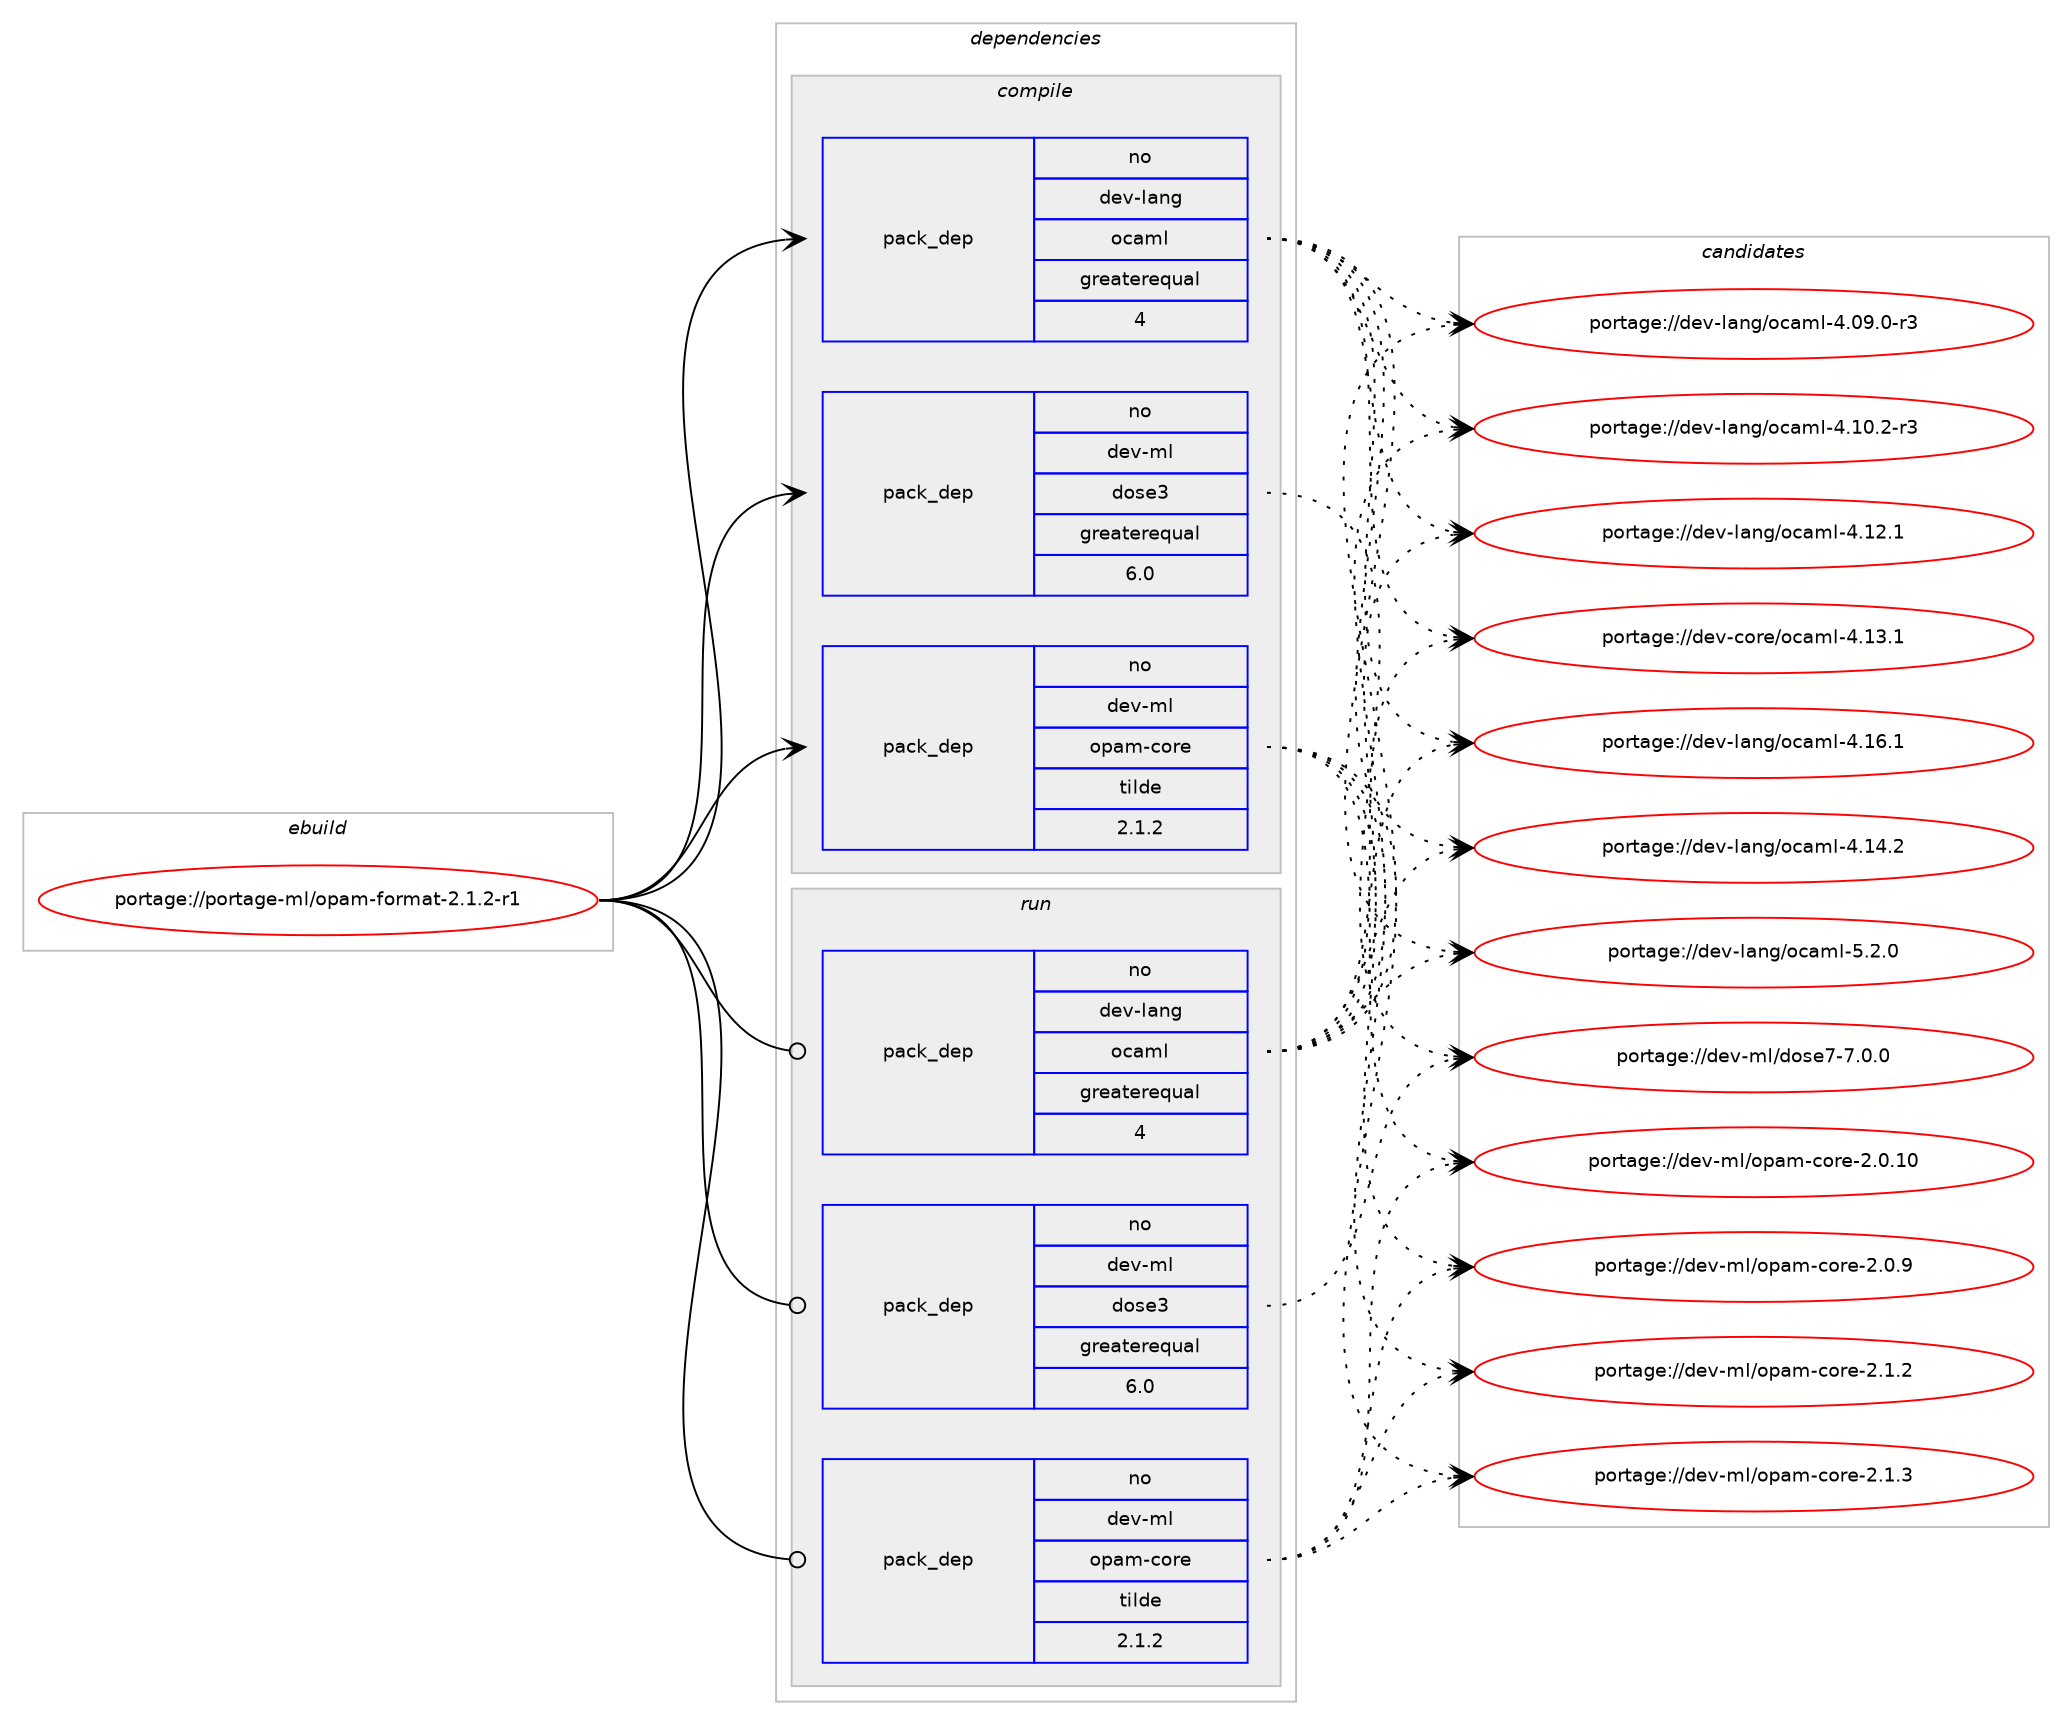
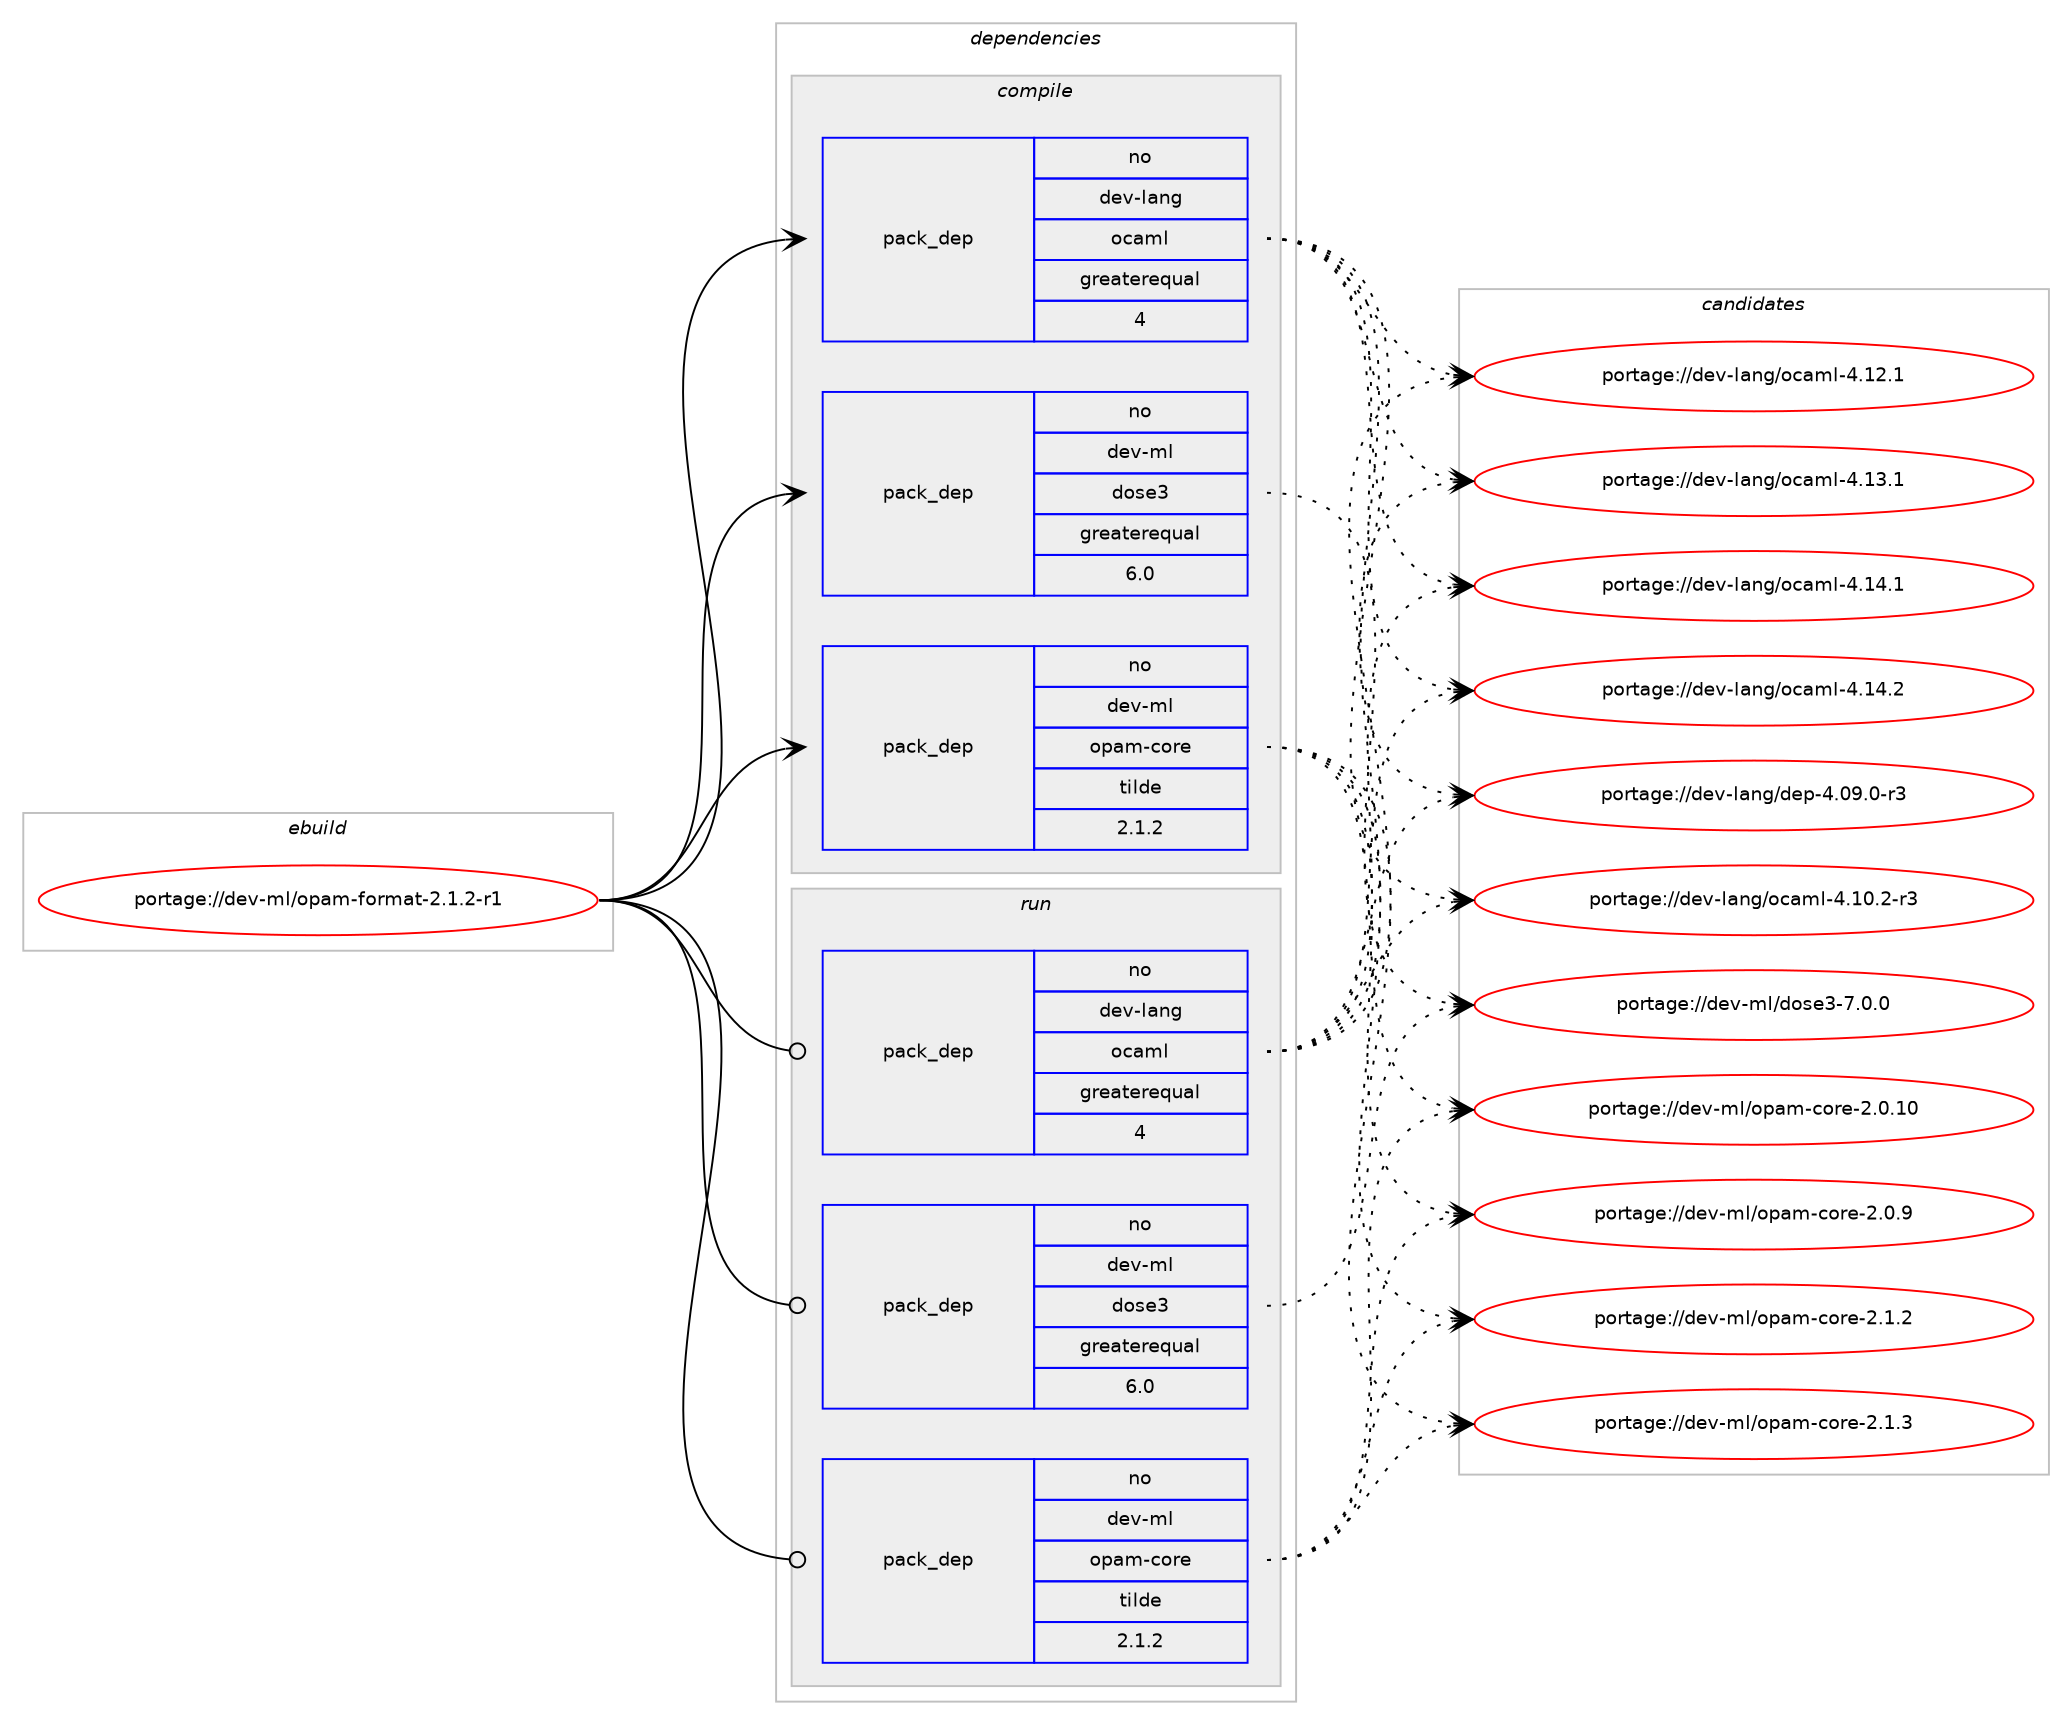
node "portage://dev-lang/ocaml-4.09.0-r3": label "portage://dev-lang/ocaml-4.09.0-r3" -> "portage://dev-lang/dep-4.09.0-r3"
node "portage://dev-core/ocaml-4.13.1": label "portage://dev-core/ocaml-4.13.1" -> "portage://dev-lang/ocaml-4.13.1"
node "portage://dev-lang/ocaml-4.16.1": label "portage://dev-lang/ocaml-4.16.1" -> "portage://dev-lang/ocaml-4.14.1"
node "portage://portage-ml/opam-format-2.1.2-r1": label "portage://portage-ml/opam-format-2.1.2-r1" -> "portage://dev-ml/opam-format-2.1.2-r1"
node "portage://dev-lang/ocaml-5.2.0": removed
node "portage://dev-ml/dose7-7.0.0": label "portage://dev-ml/dose7-7.0.0" -> "portage://dev-ml/dose3-7.0.0"
